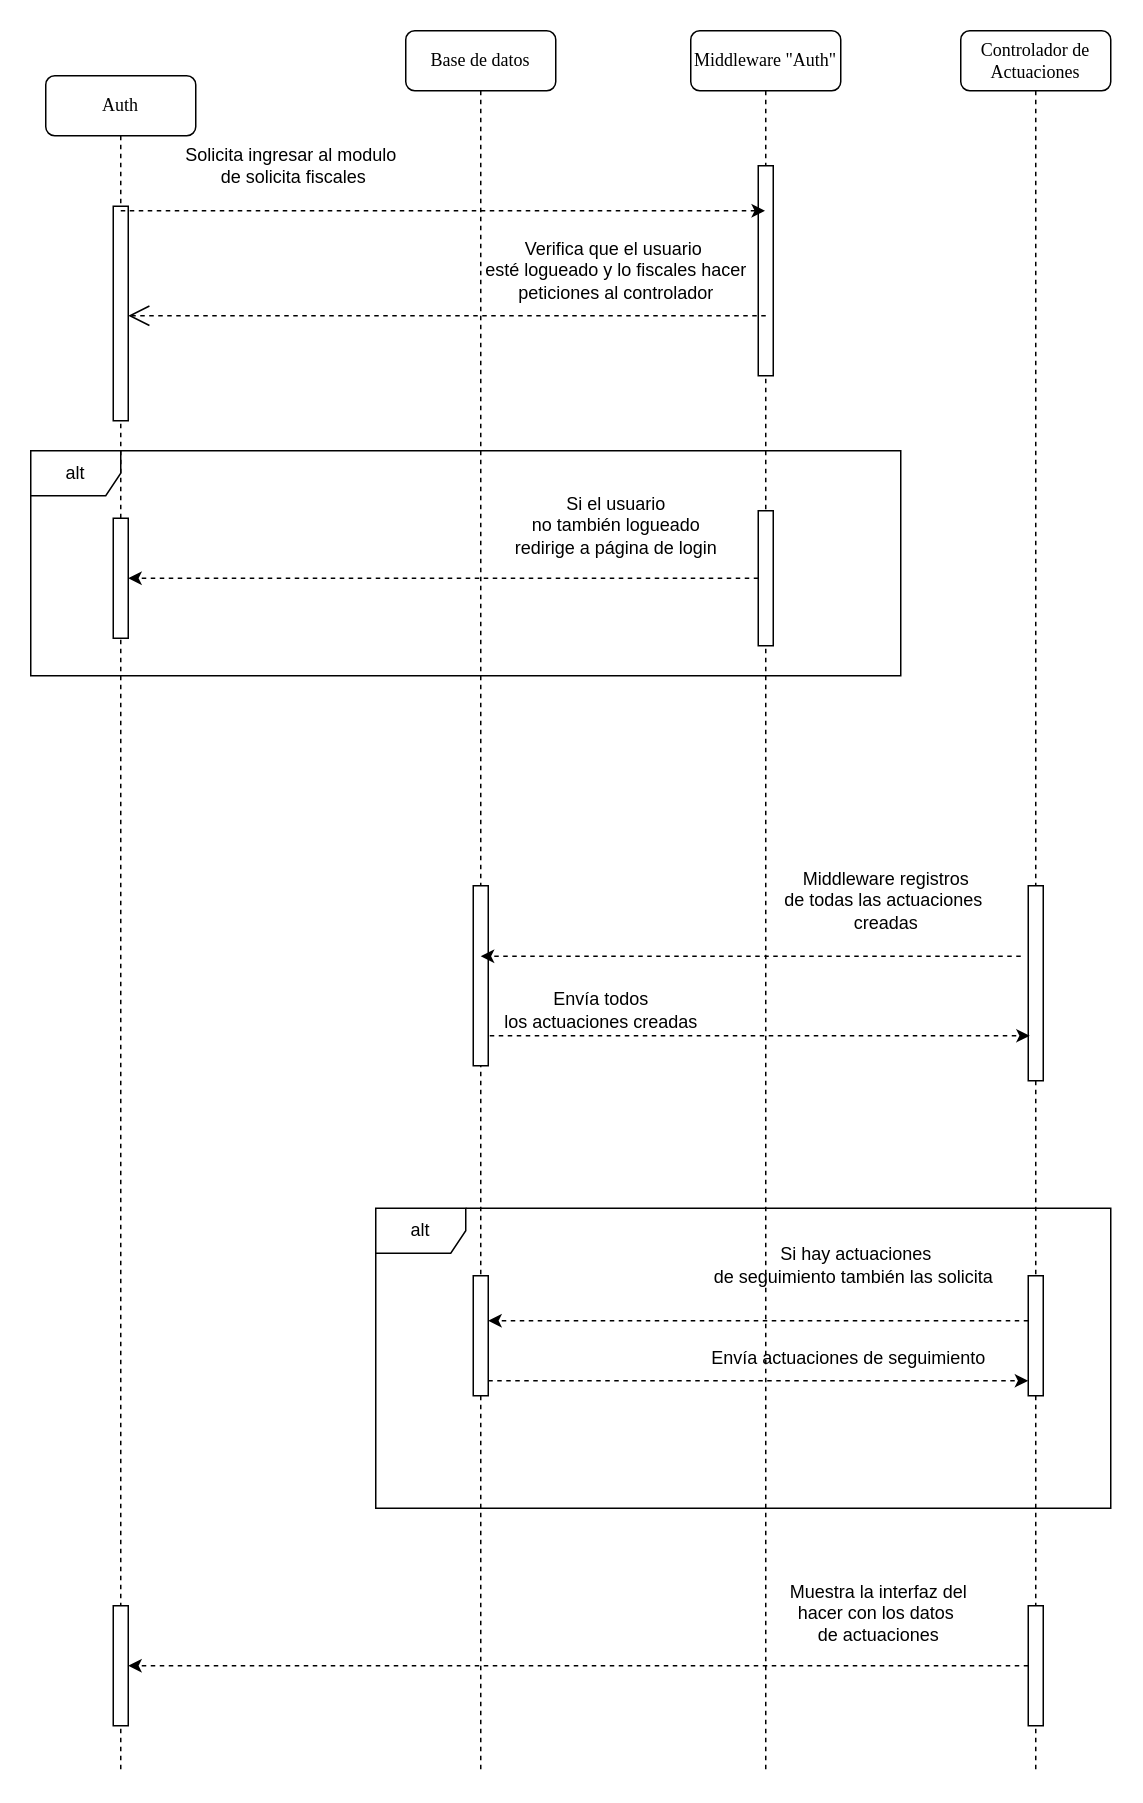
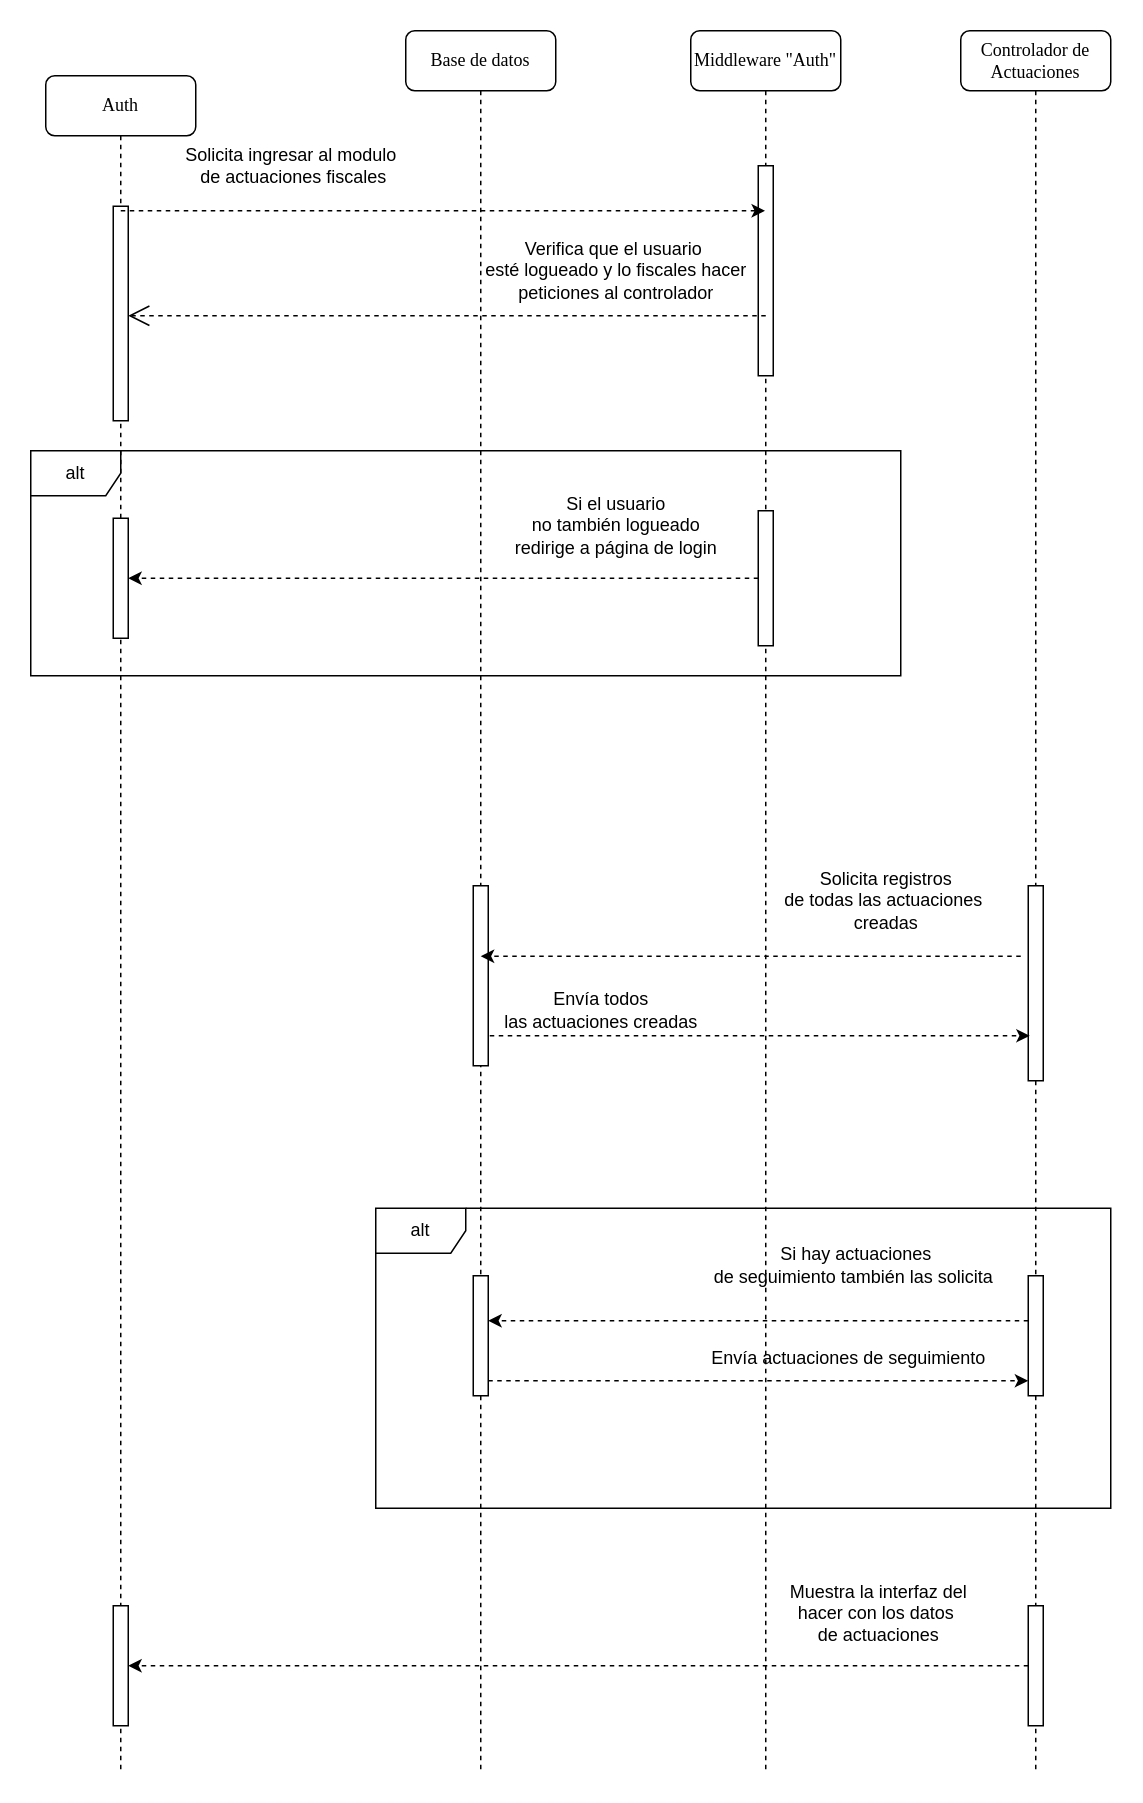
node "Solicita ingresar al modulo de solicita fiscales": label "Solicita ingresar al modulo de solicita fiscales" -> "Solicita ingresar al modulo de actuaciones fiscales"
node "Middleware registros de todas las actuaciones creadas": label "Middleware registros de todas las actuaciones creadas" -> "Solicita registros de todas las actuaciones creadas"
node "Envía todos los actuaciones creadas": label "Envía todos los actuaciones creadas" -> "Envía todos las actuaciones creadas"
